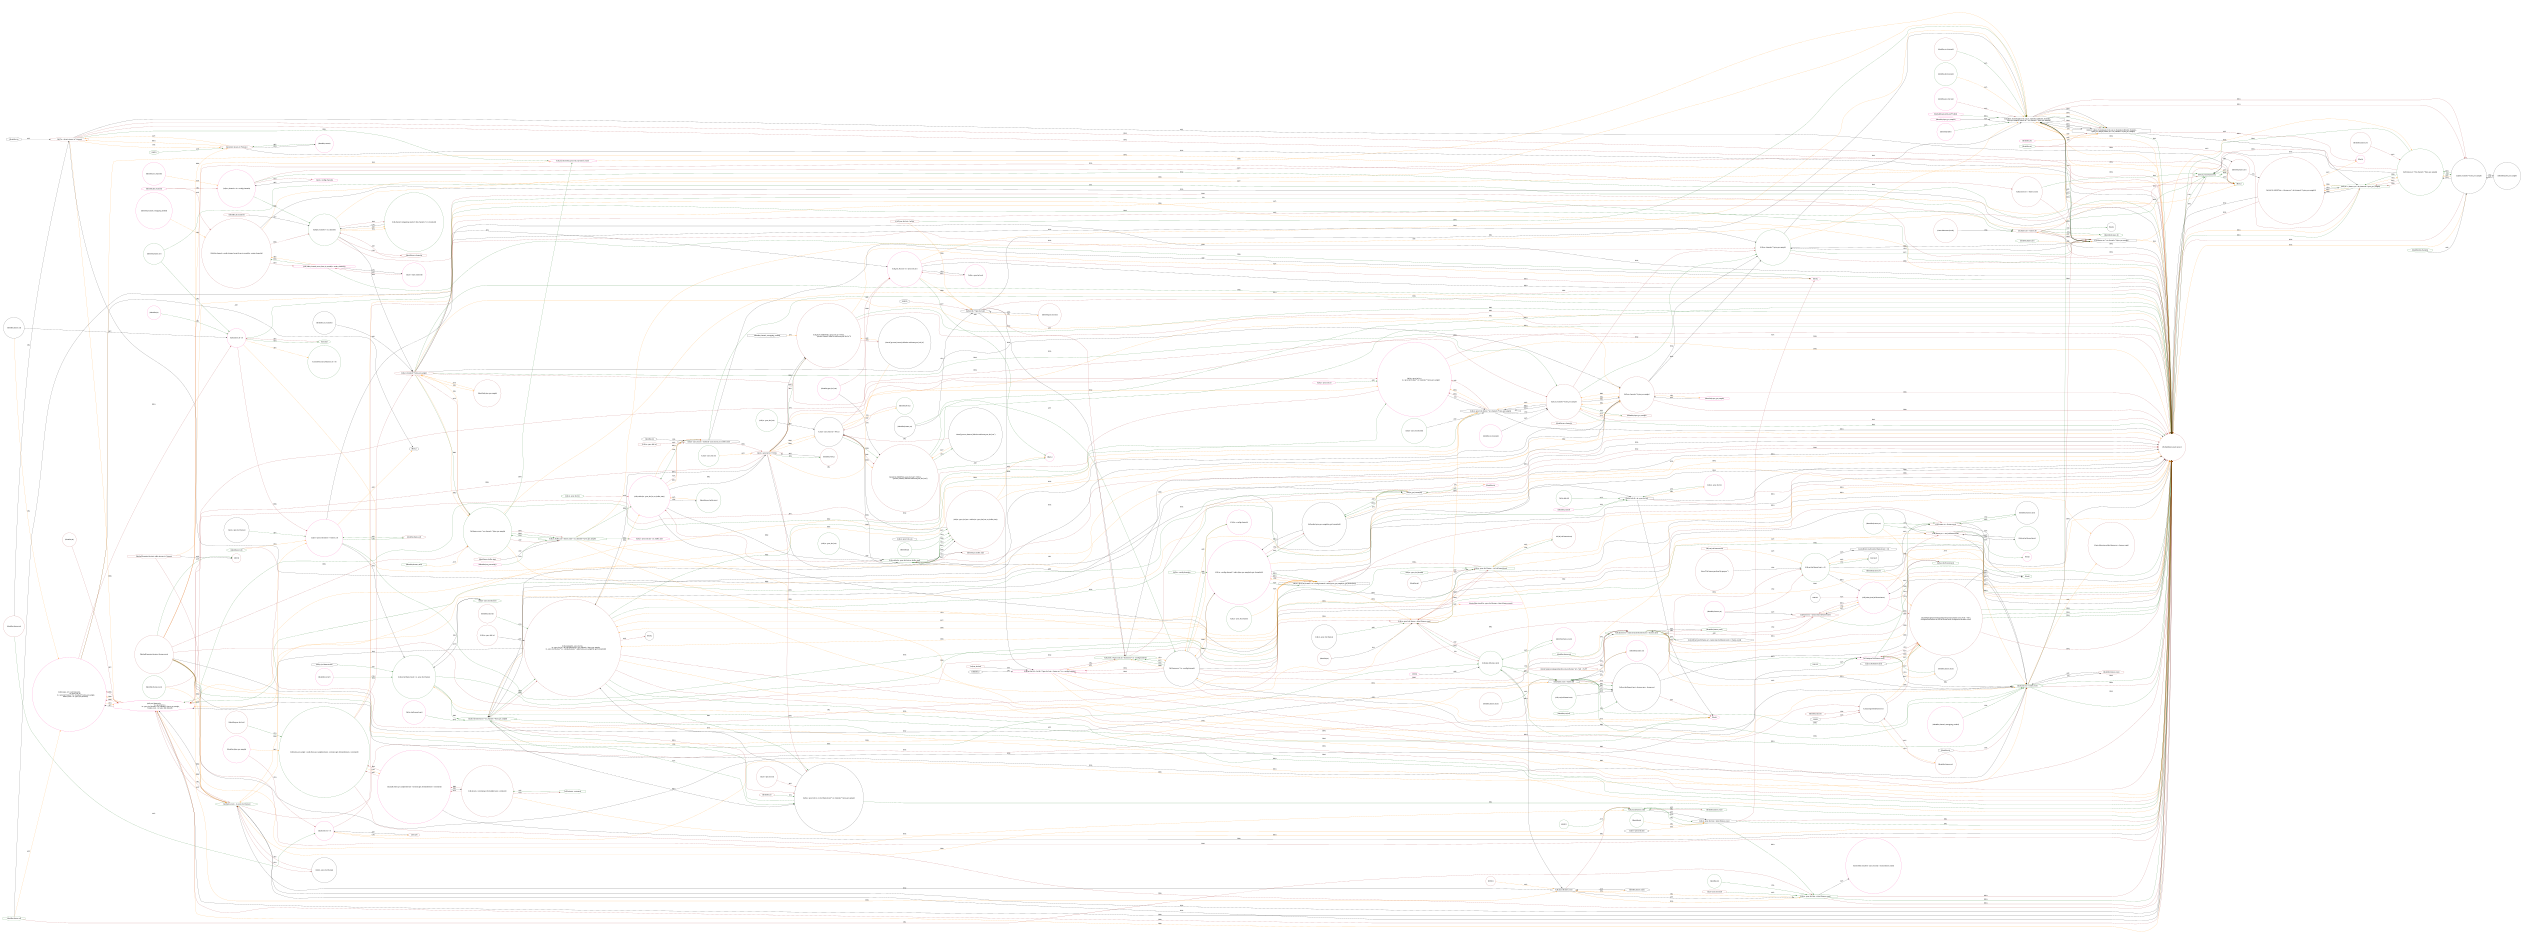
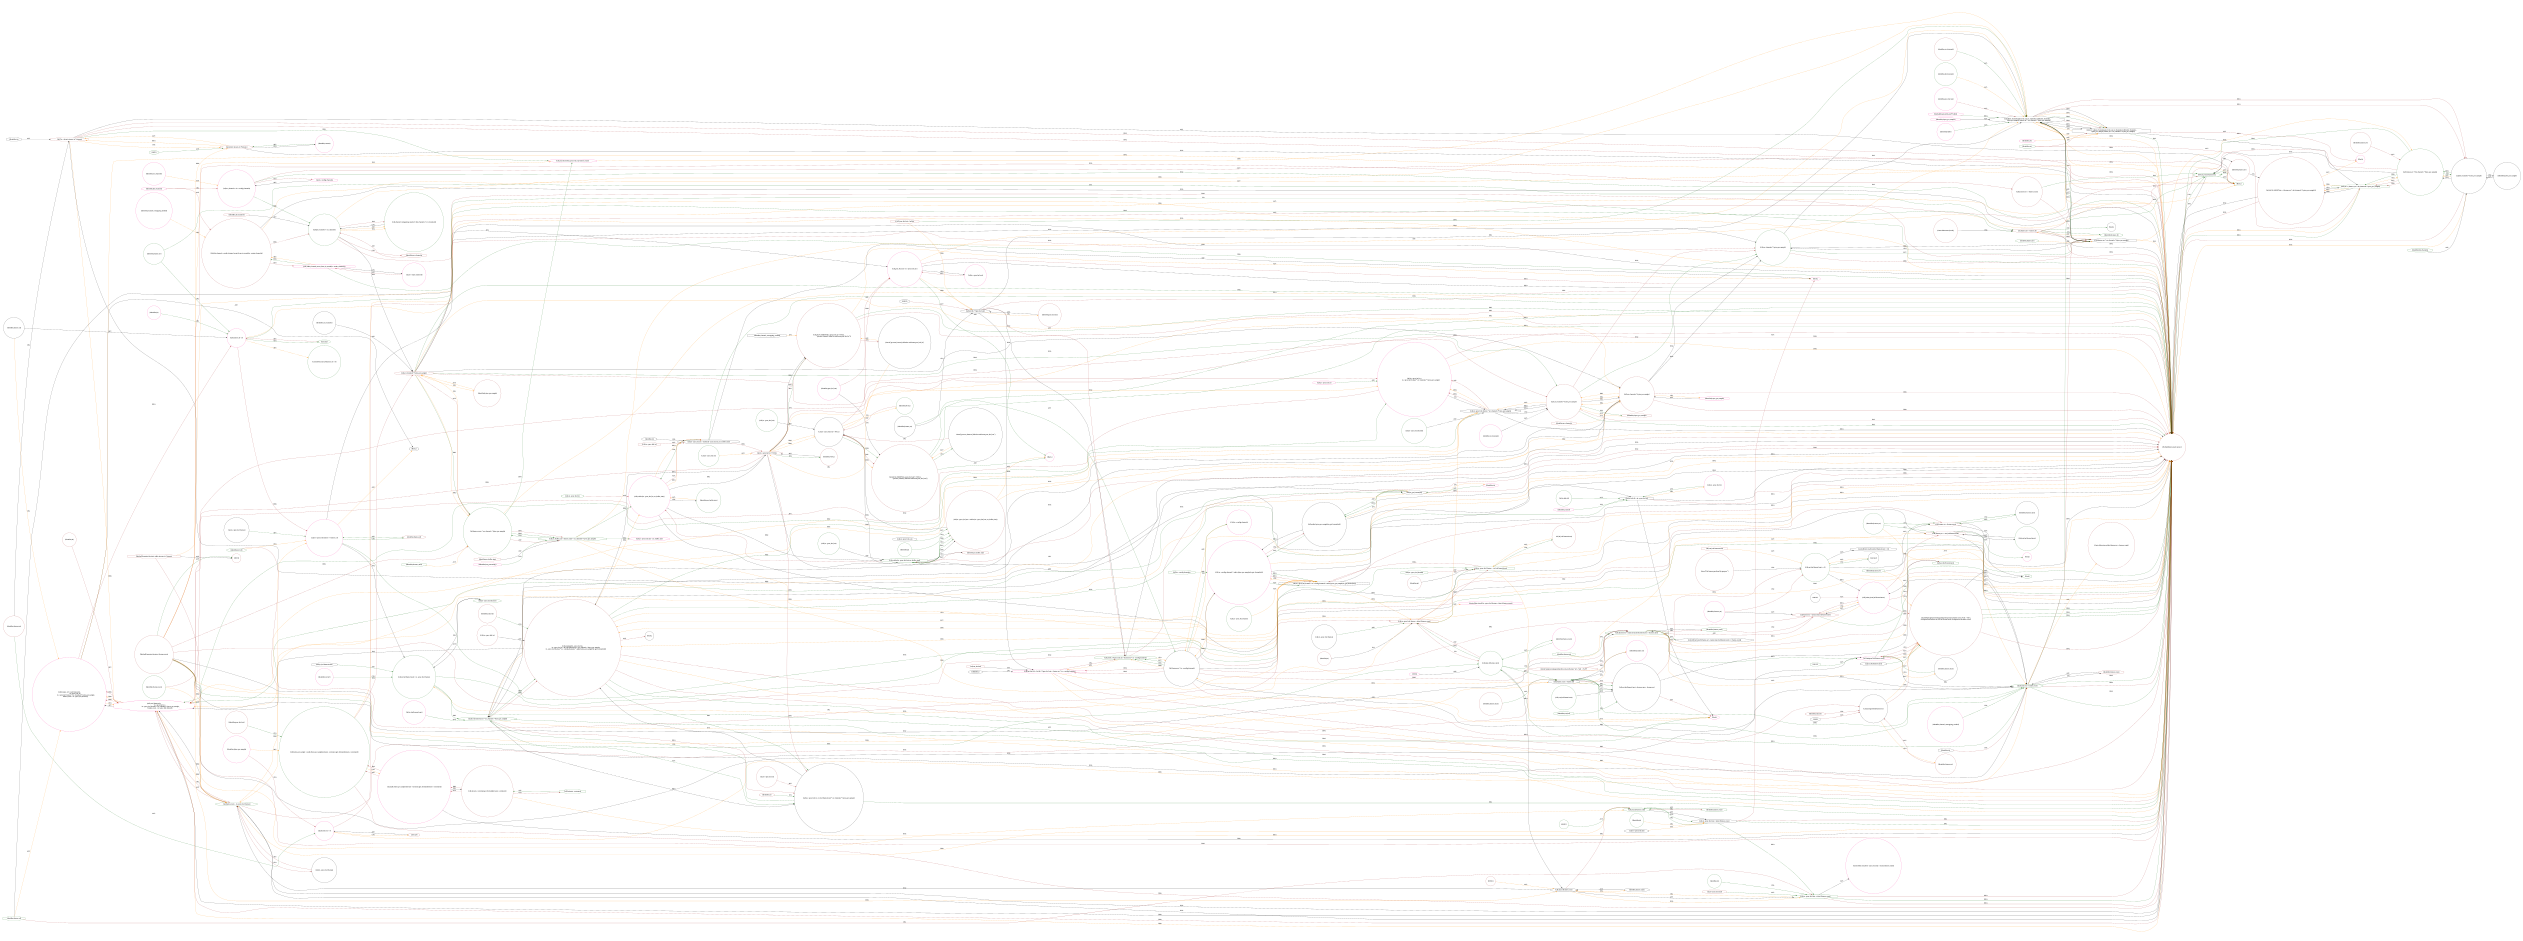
edge "(Call,frames_rd < 0)" -> "(ControlStructure,while (frames_wr < frames_num))": now "(Call,frames_rd < 0)" -> "(MethodReturn,static ssize_t)"
edge "(Call,in->proc_buf_frames -= in_buf.frameCount)" -> "(Call,in->proc_buf_frames < (size_t)frames_num)": removed, label "DDG:"
edge "(Call,frames_num * src_channels * bytes_per_sample)" -> "(Call,frames_wr < frames_num)": removed, label "DDG:"
